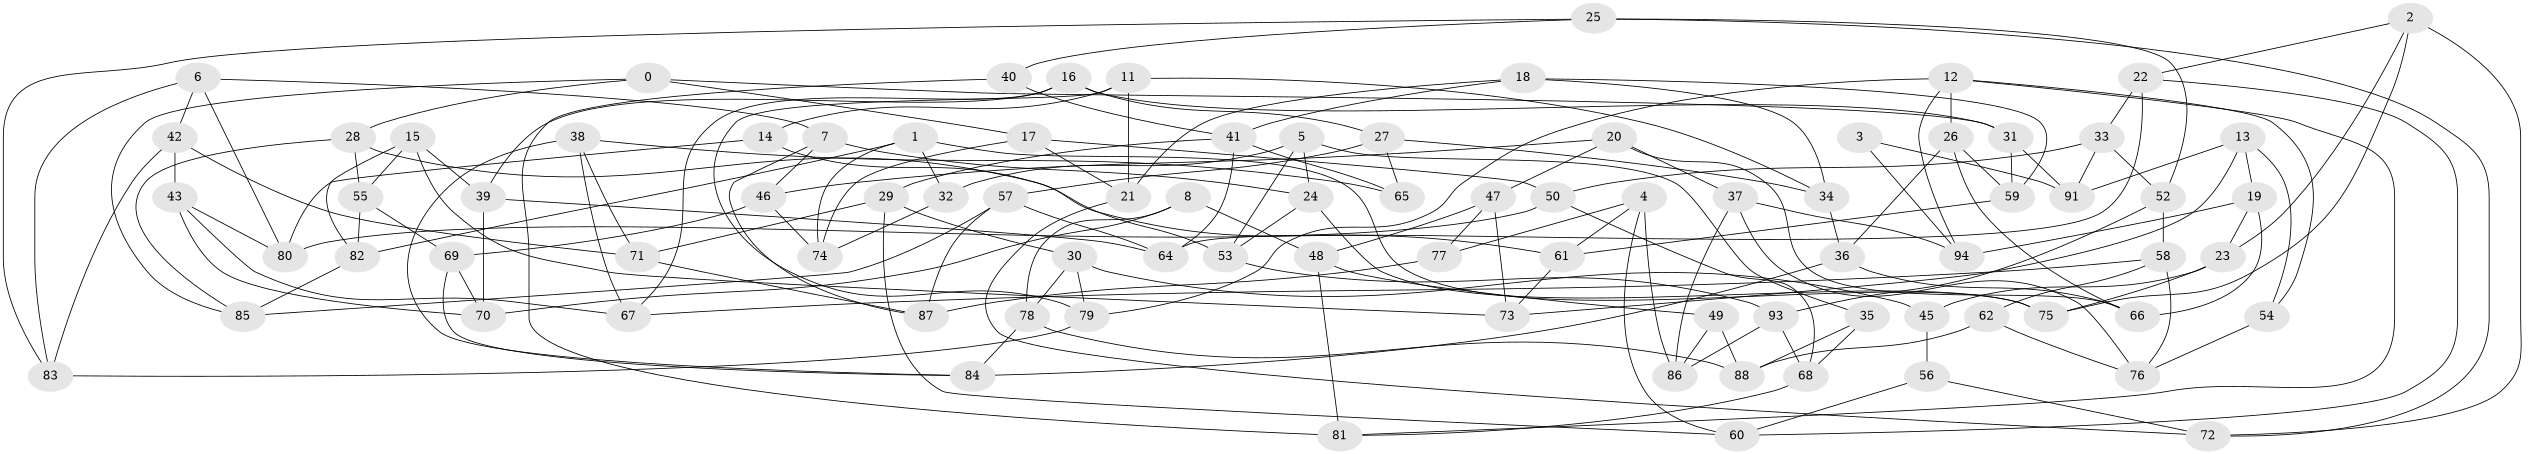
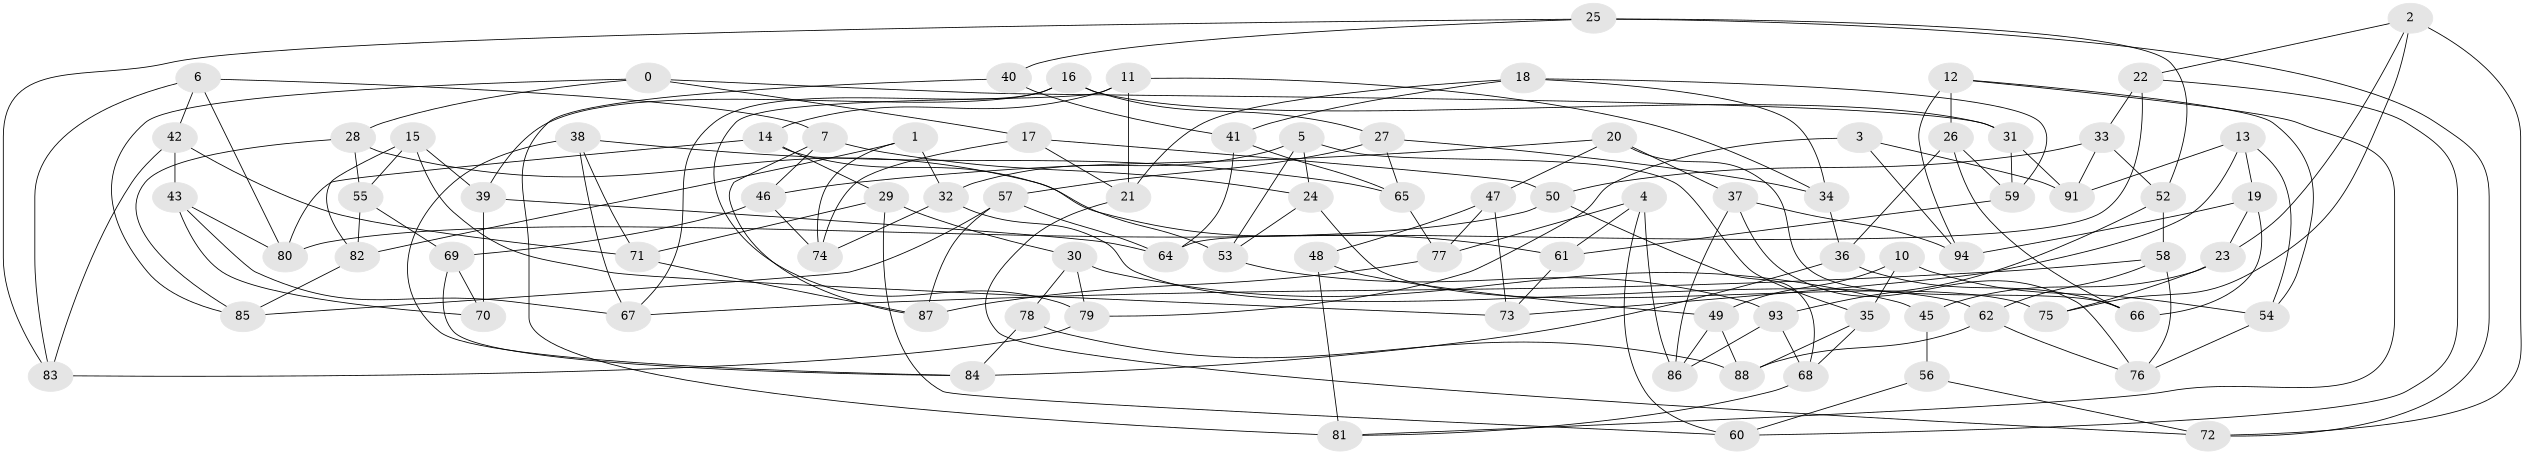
edge "41" -- "29": now "14" -- "29"
edge "12" -- "79": now "3" -- "79"
node "8": removed
edge "65" -- "77": added
edge "1" -- "75": removed
node "10": added
edge "32" -- "62": added
